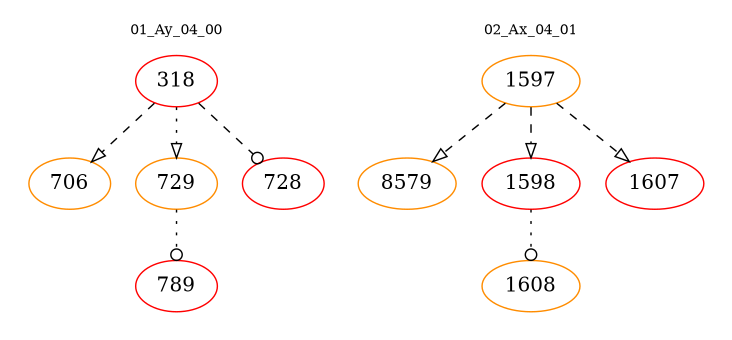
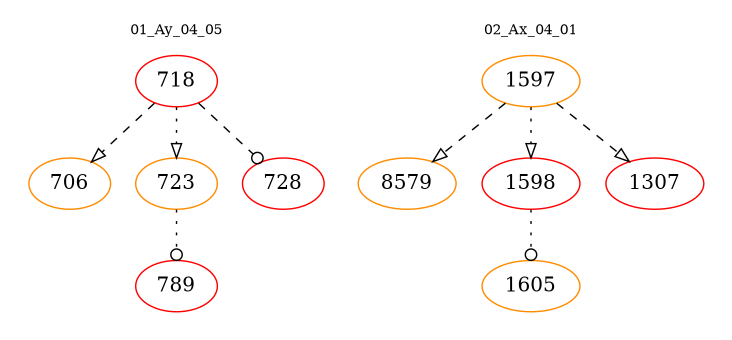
cluster "01_Ay_04_00": label "01_Ay_04_00" -> "01_Ay_04_05"
node "318": label "318" -> "718"
edge "1597" -> "1598": style dashed -> dotted
node "729": label "729" -> "723"
node "1607": label "1607" -> "1307"
node "1608": label "1608" -> "1605"
